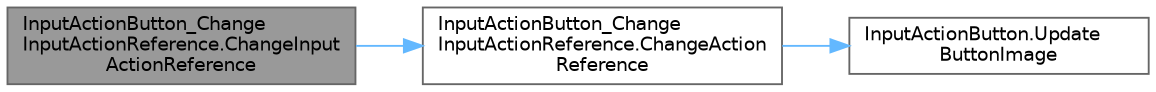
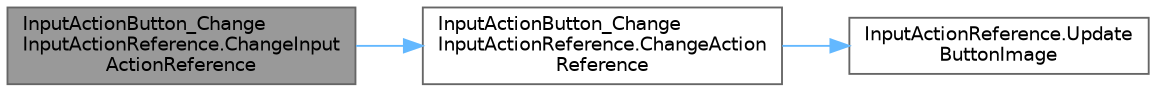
node "InputActionButton.Update ButtonImage": label "InputActionButton.Update ButtonImage" -> "InputActionReference.Update ButtonImage"
